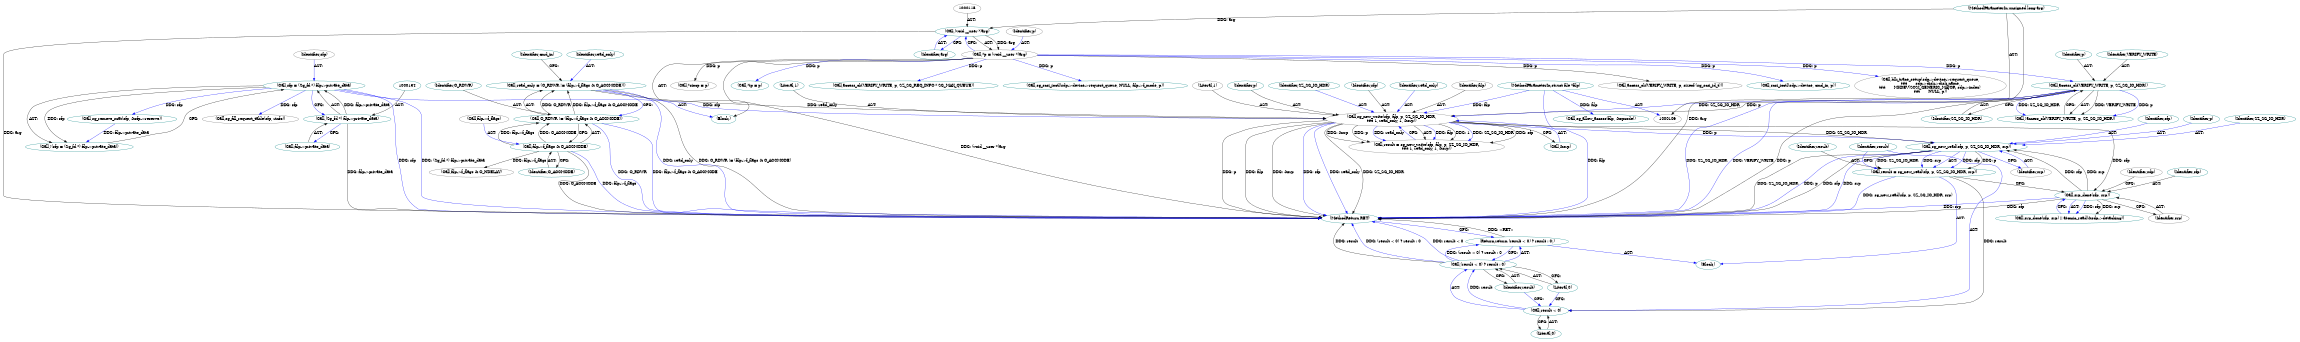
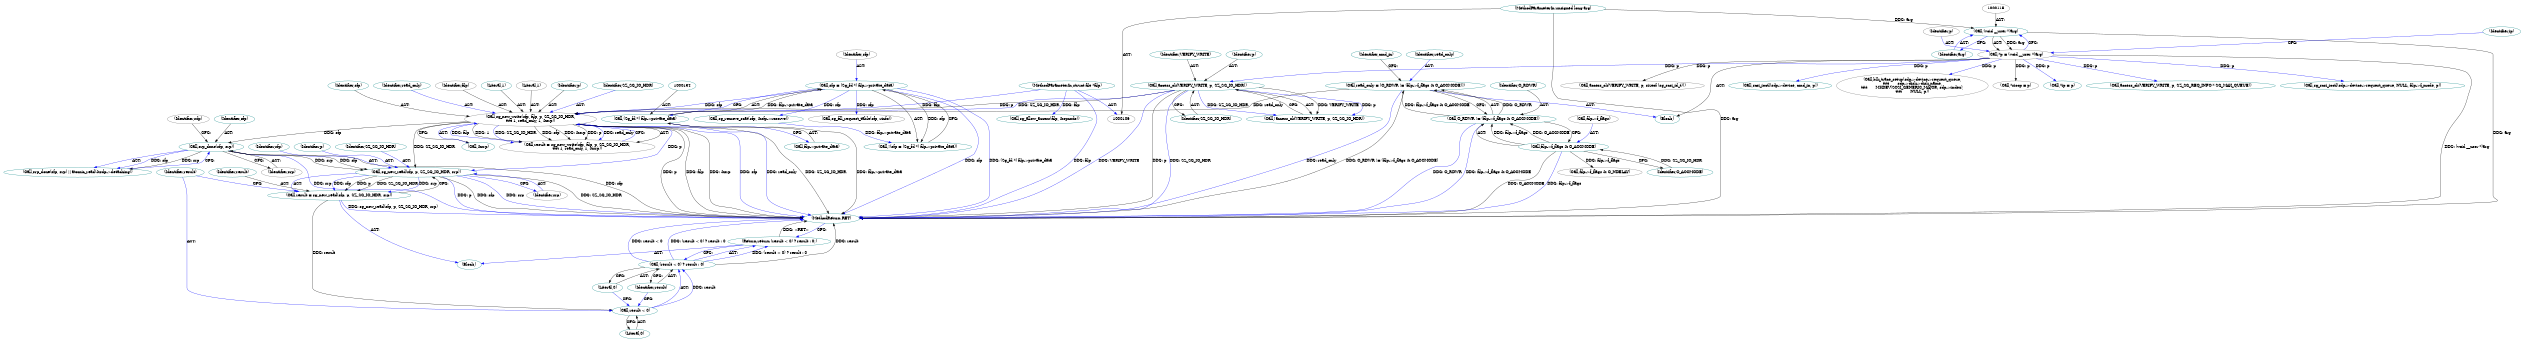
node "(Identifier,ip)": added
edge "(Call,read_only = (O_RDWR != (filp->f_flags & O_ACCMODE)))" -> "(Call,O_RDWR != (filp->f_flags & O_ACCMODE))": color blue -> black
edge "(Identifier,O_ACCMODE)" -> "(Call,filp->f_flags & O_ACCMODE)": label "AST: " -> "DDG: SZ_SG_IO_HDR"
edge "(Call,result = sg_new_read(sfp, p, SZ_SG_IO_HDR, srp))" -> "(Call,srp_done(sfp, srp))": now "(Call,result = sg_new_read(sfp, p, SZ_SG_IO_HDR, srp))" -> "(Call,sg_new_read(sfp, p, SZ_SG_IO_HDR, srp))"
